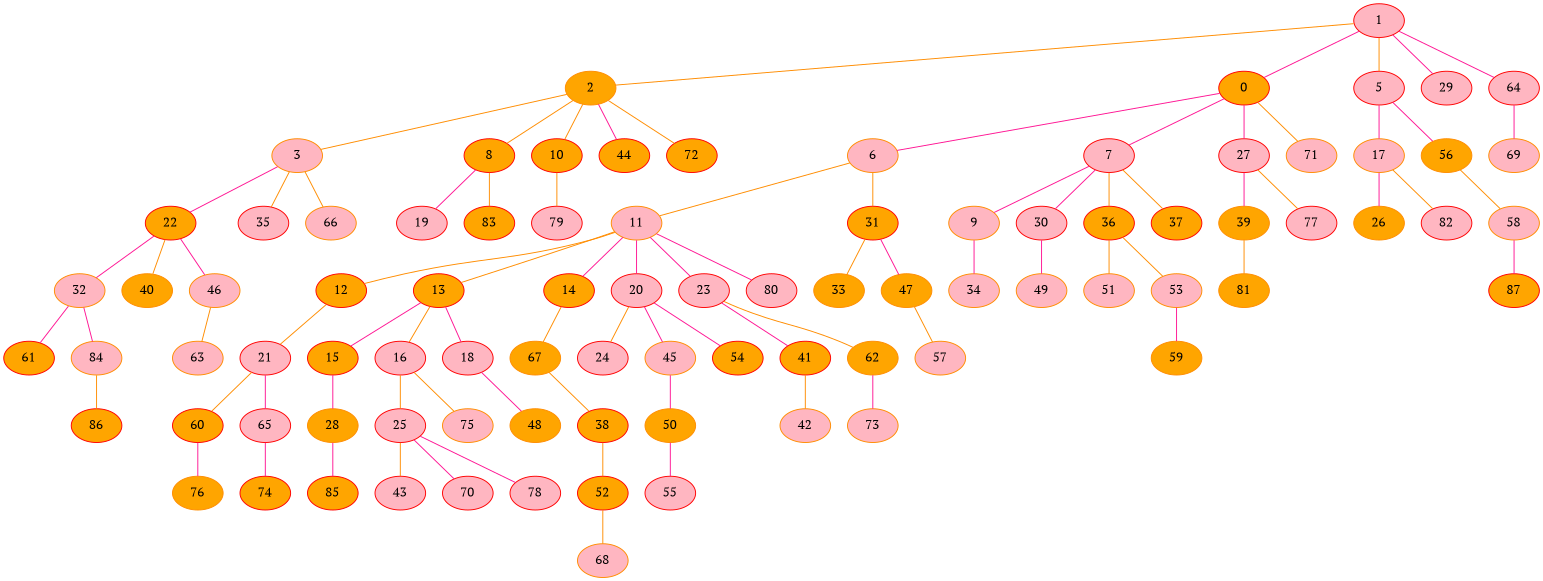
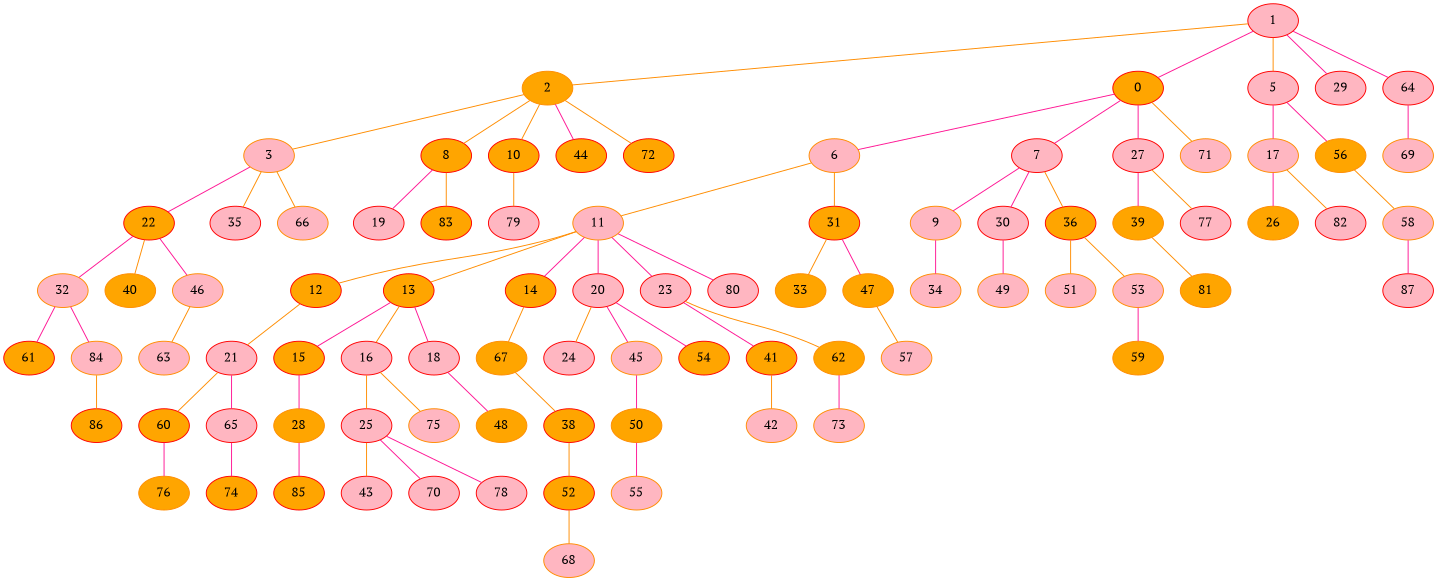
node "37": removed
node "87": fillcolor orange -> lightpink
node "55": color red -> darkorange
